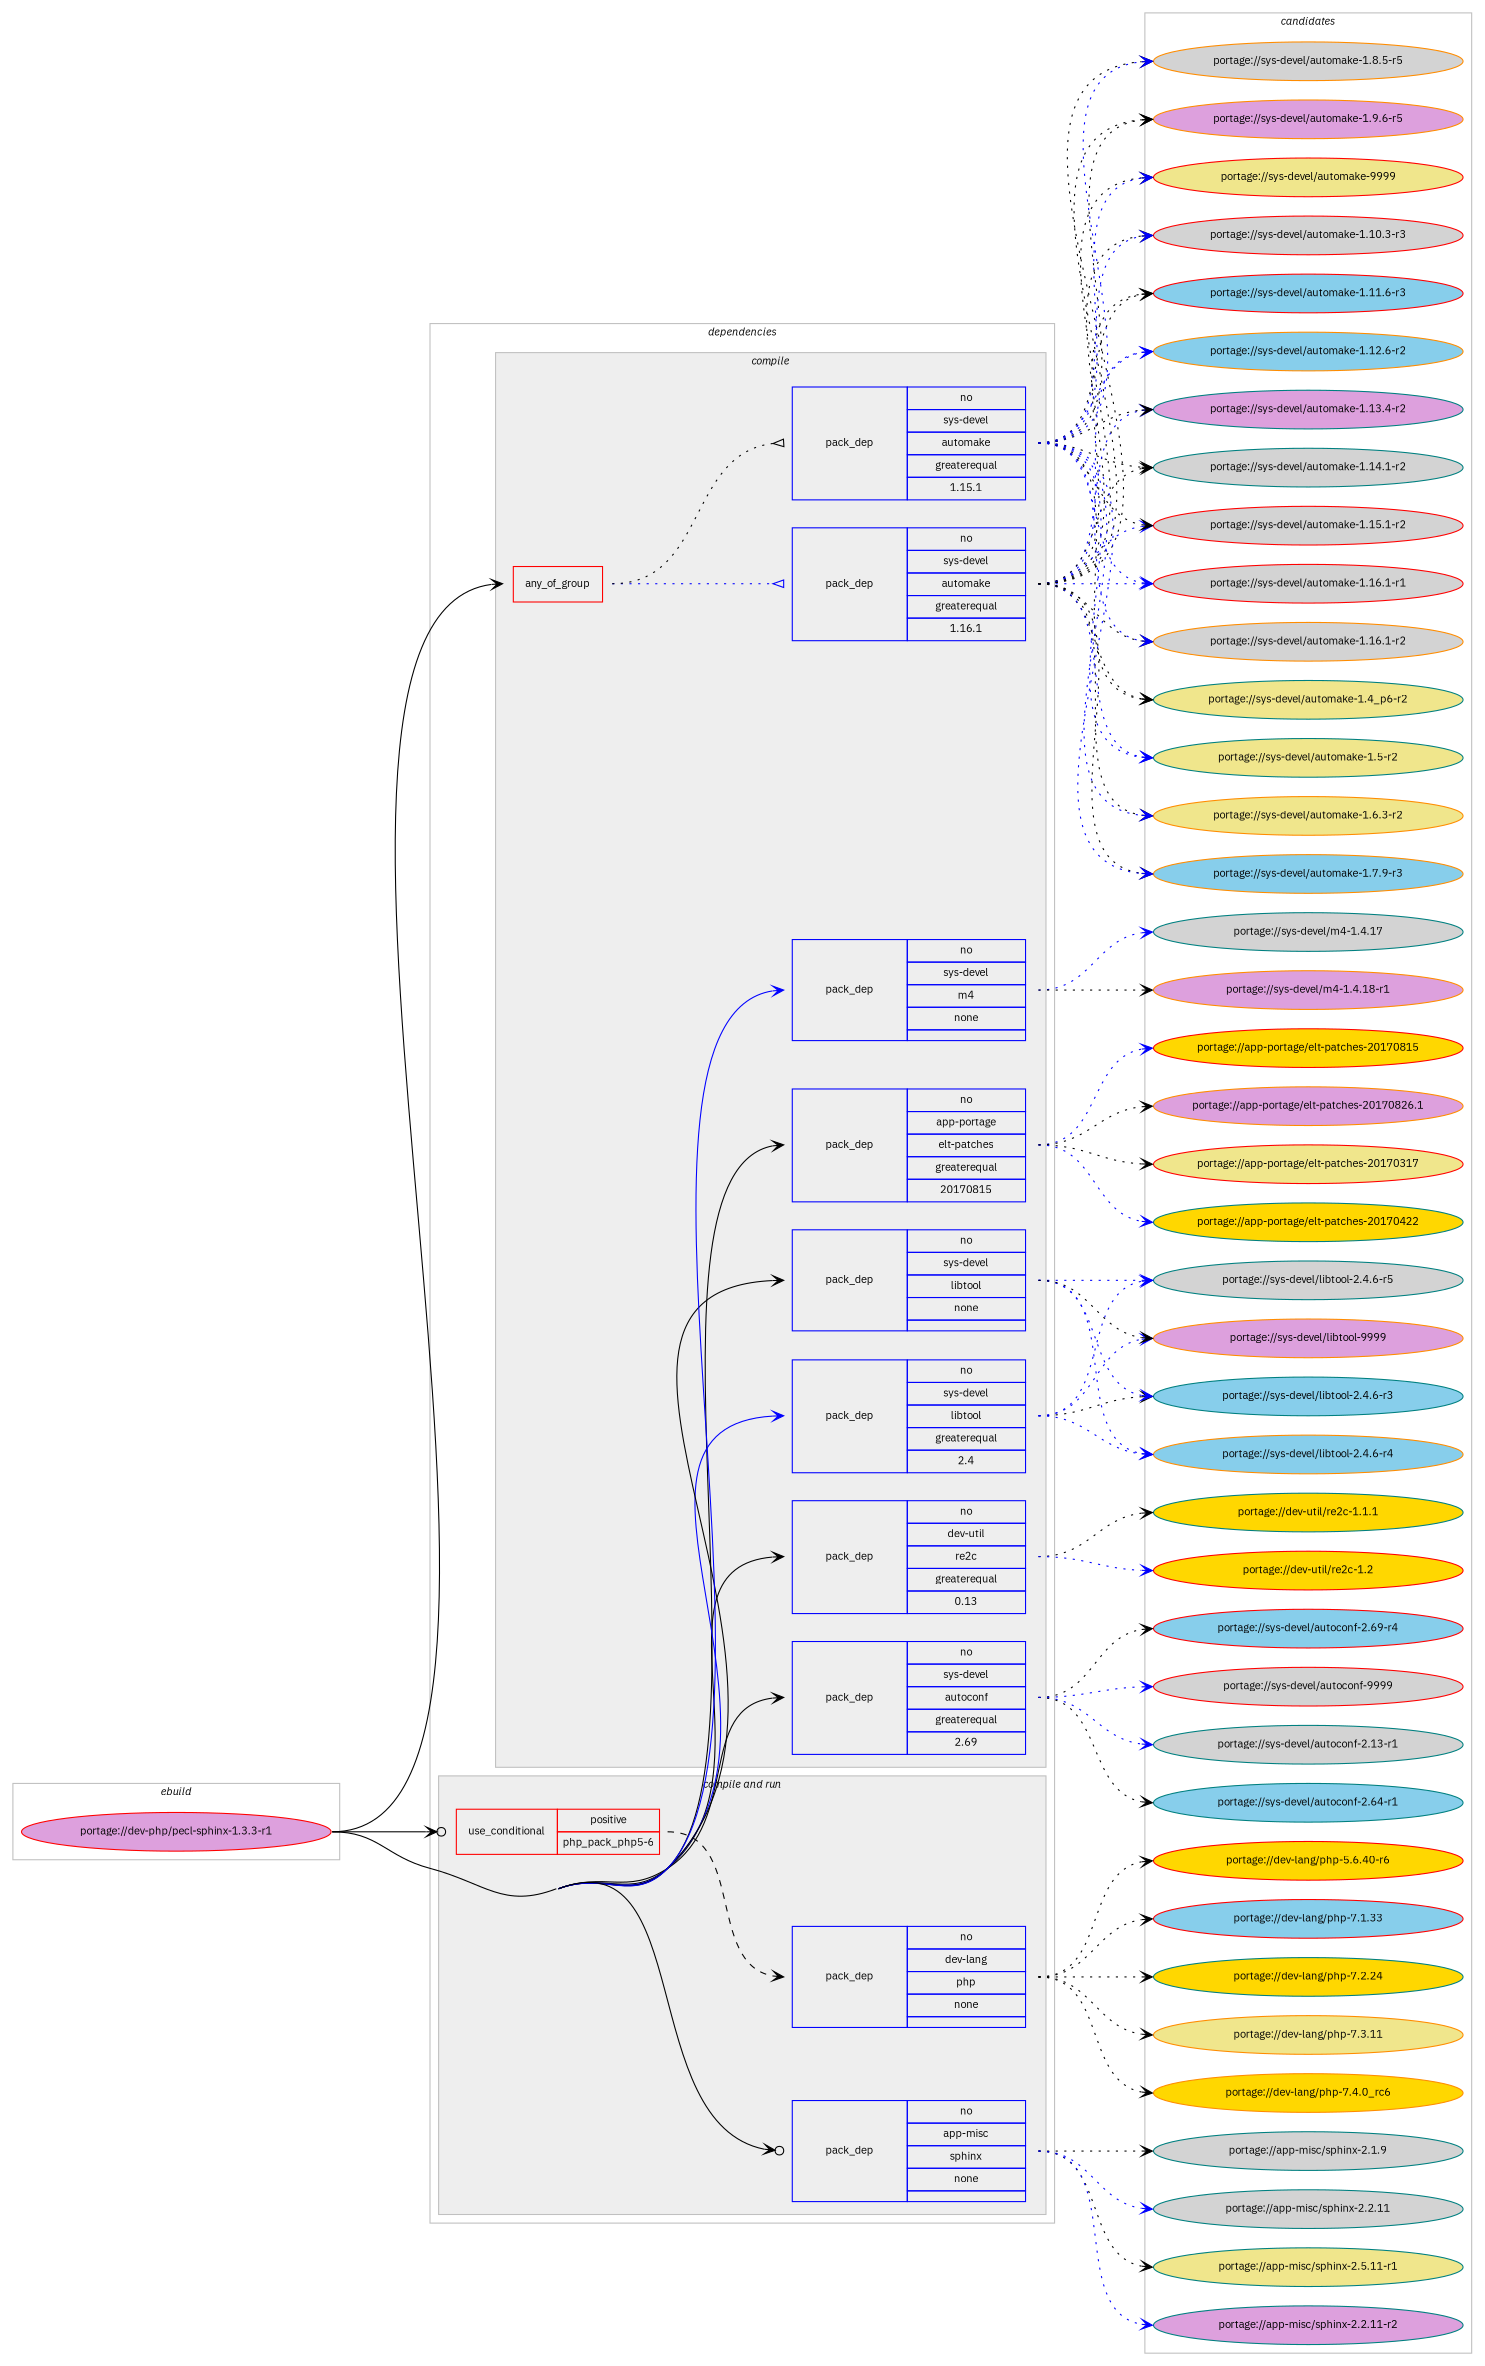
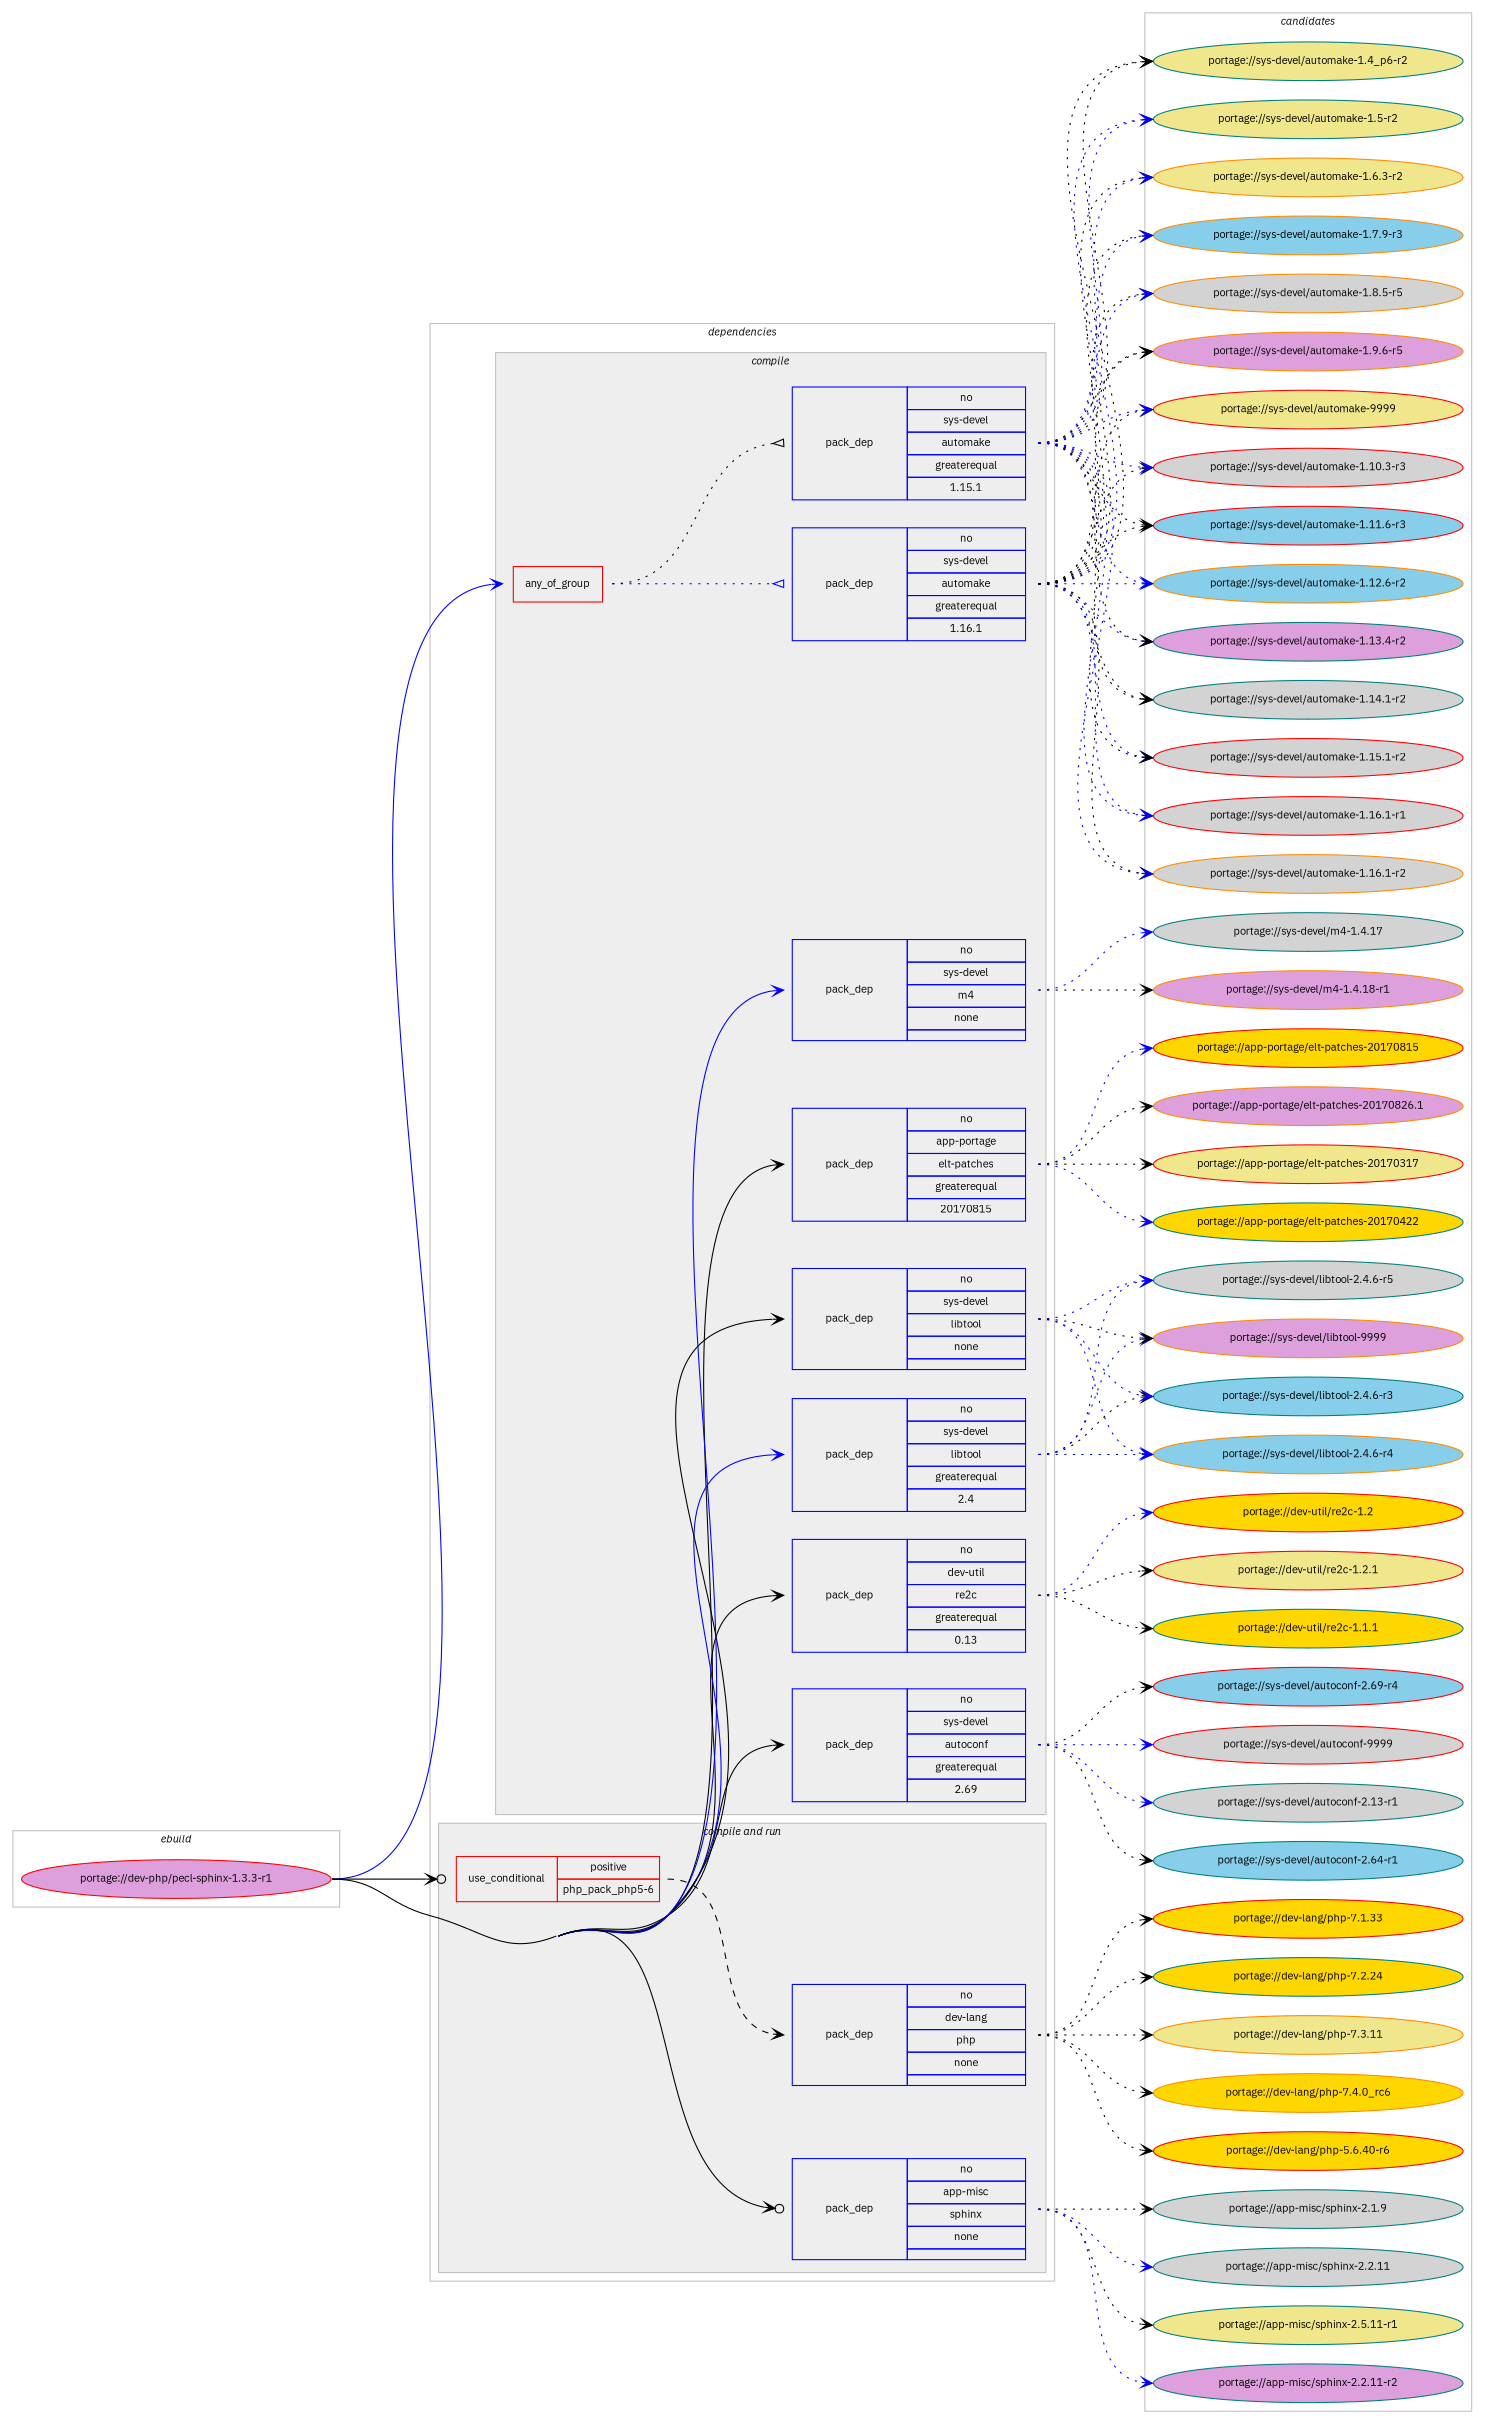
edge "portage://dev-php/pecl-sphinx-1.3.3-r1" -> "any_of_group": color black -> blue
node "portage://dev-util/re2c-1.2.1": added
node "portage://dev-lang/php-7.1.33": fillcolor skyblue -> gold
